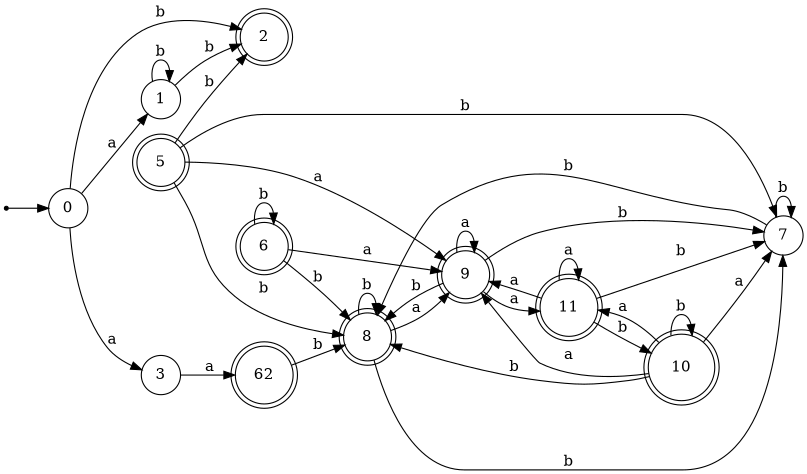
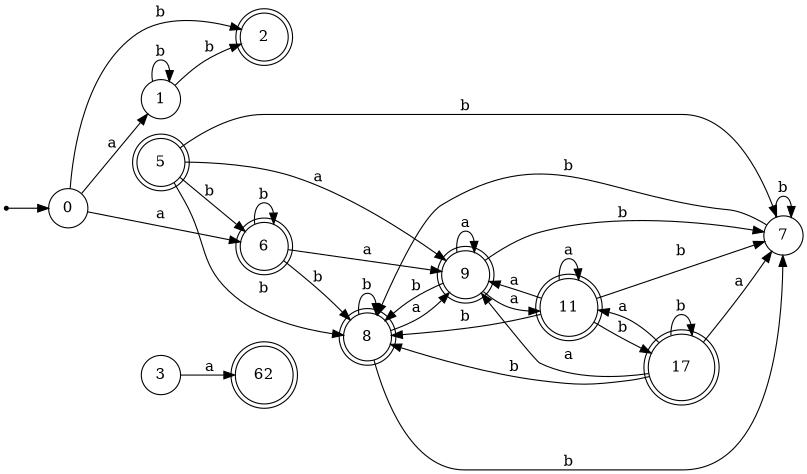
edge "5" -> "2": now "5" -> "6"
edge "0" -> "3": now "0" -> "6"
edge "62" -> "8": now "11" -> "8"
node "10": label "10" -> "17"
